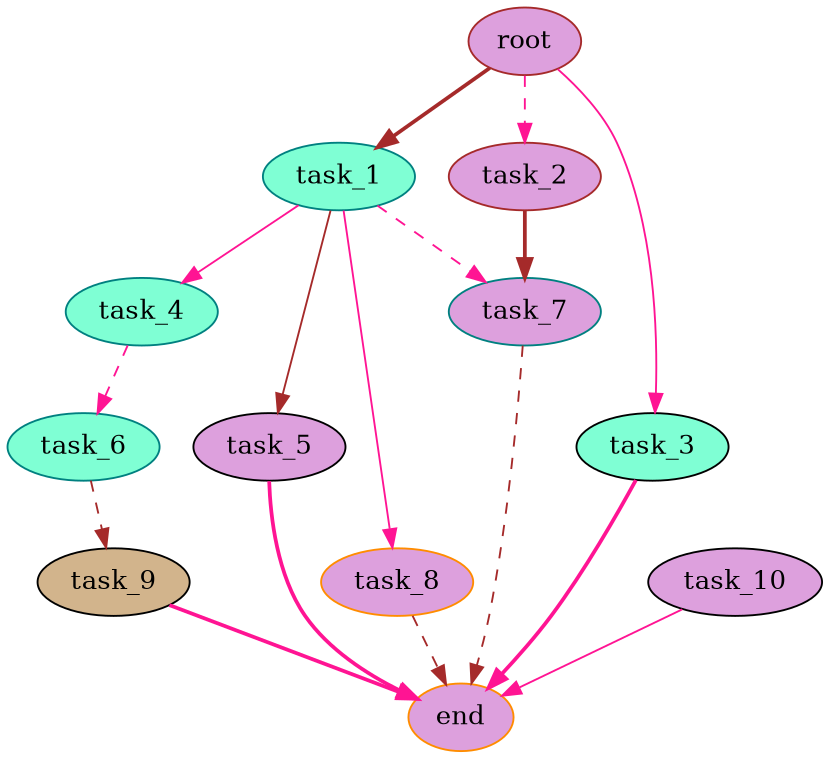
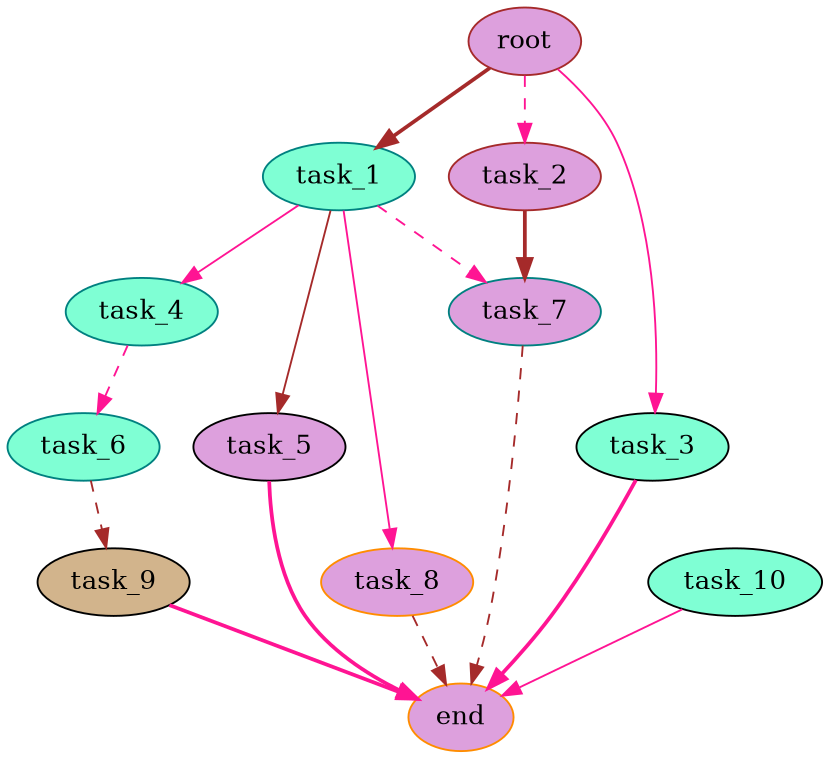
node "task_10": fillcolor plum -> aquamarine
